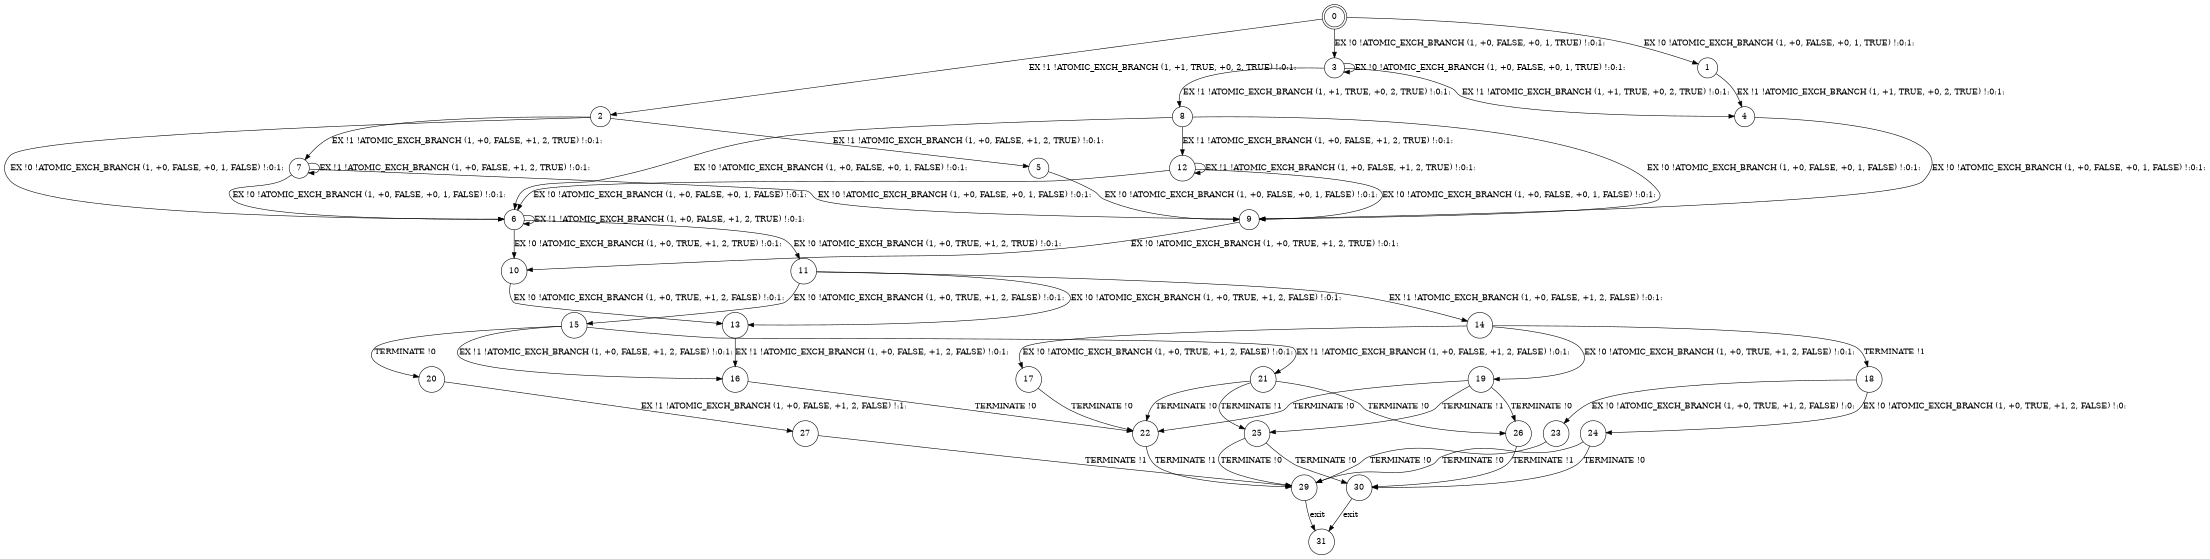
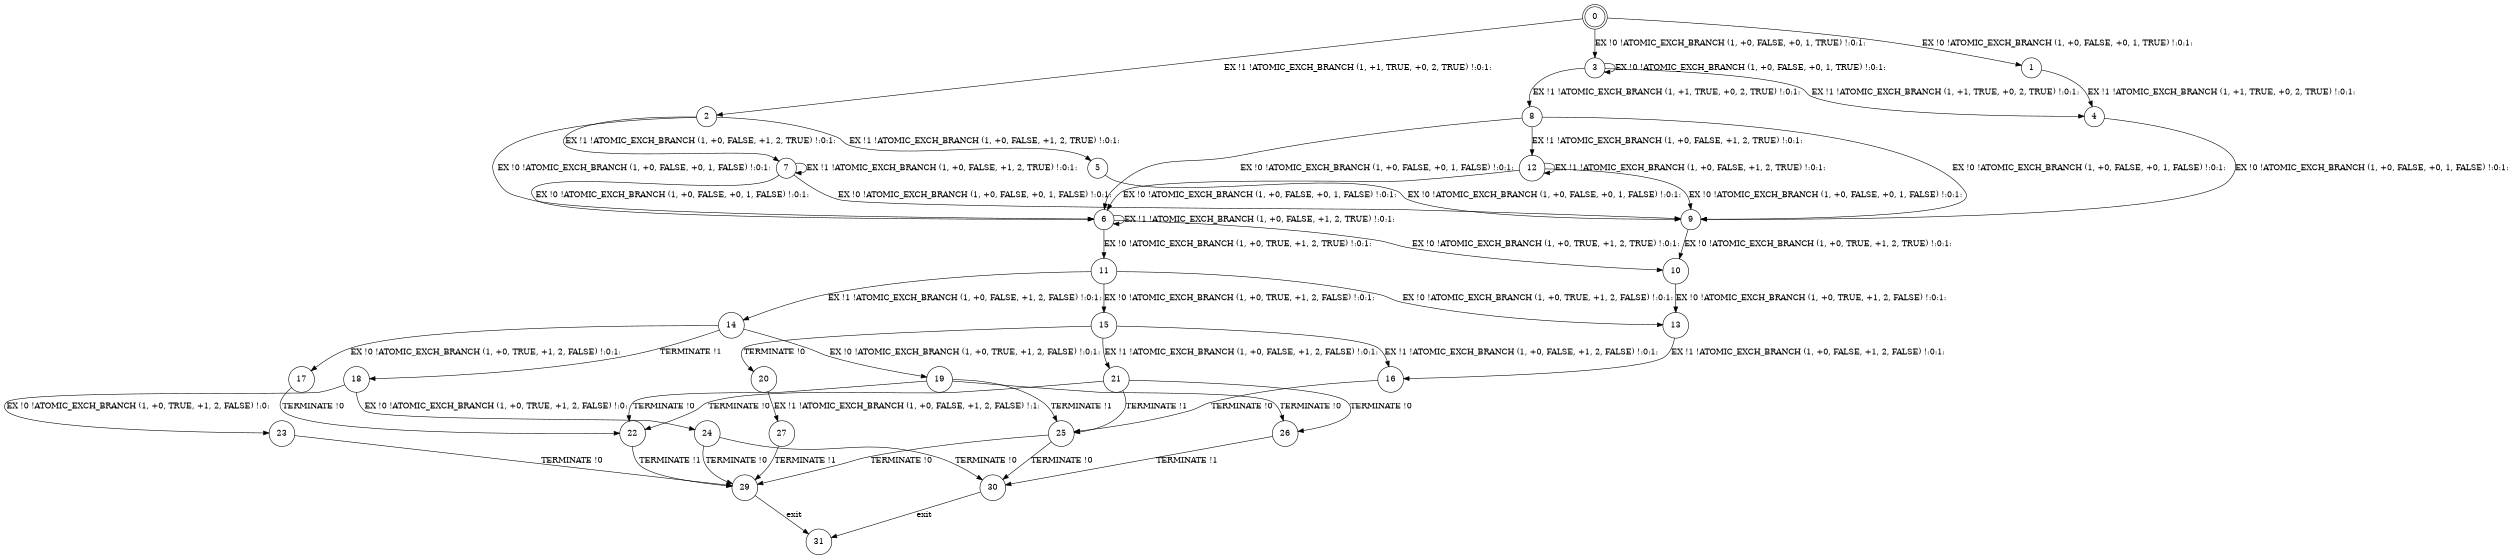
edge "16" -> "22": now "16" -> "25"
